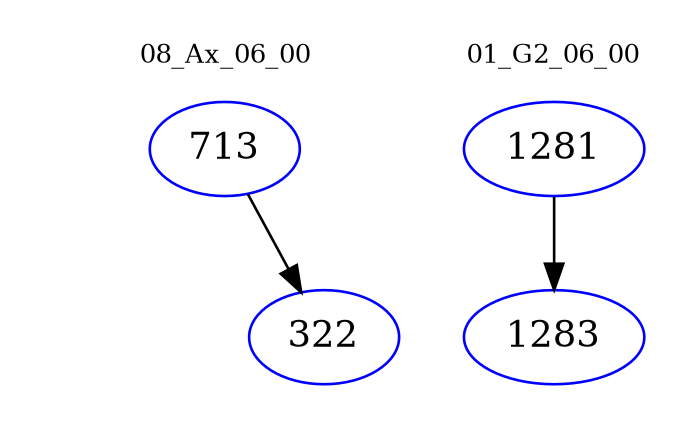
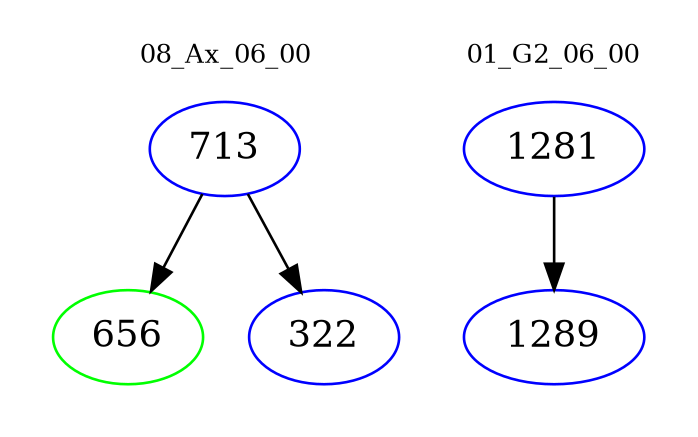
node "656": added
node "1283": label "1283" -> "1289"
